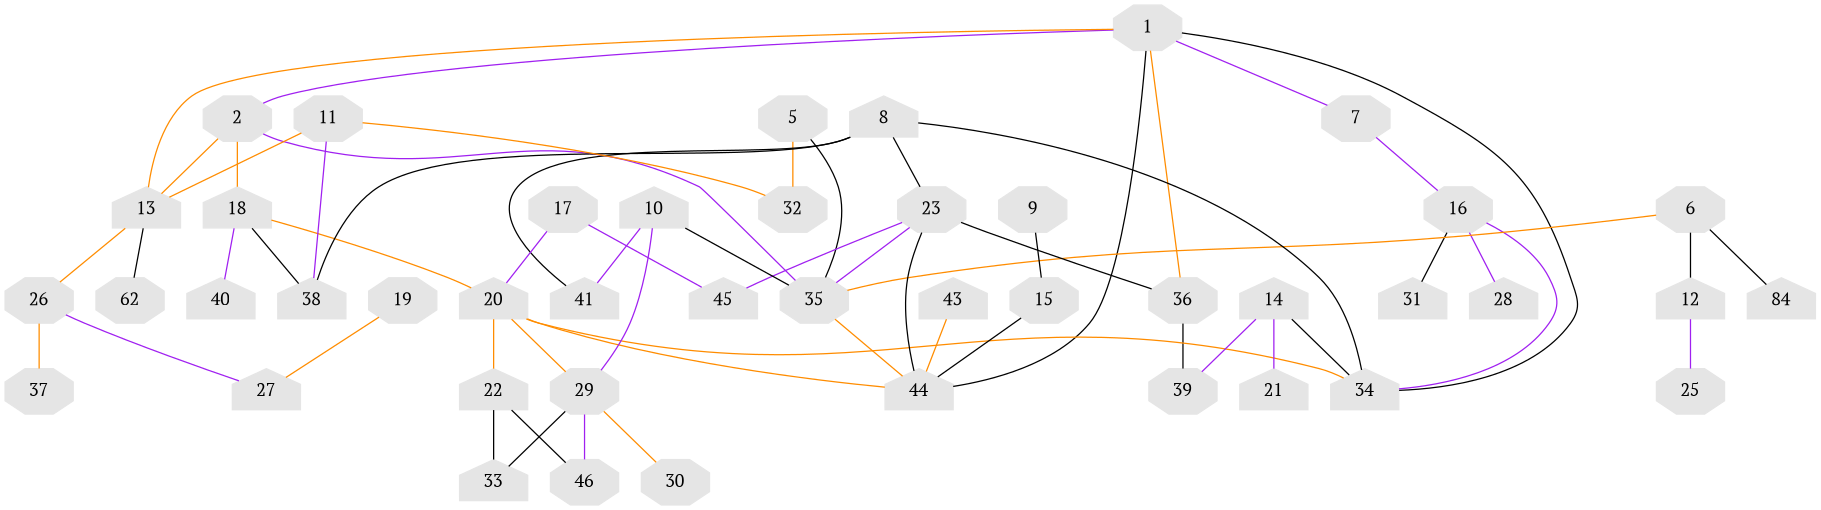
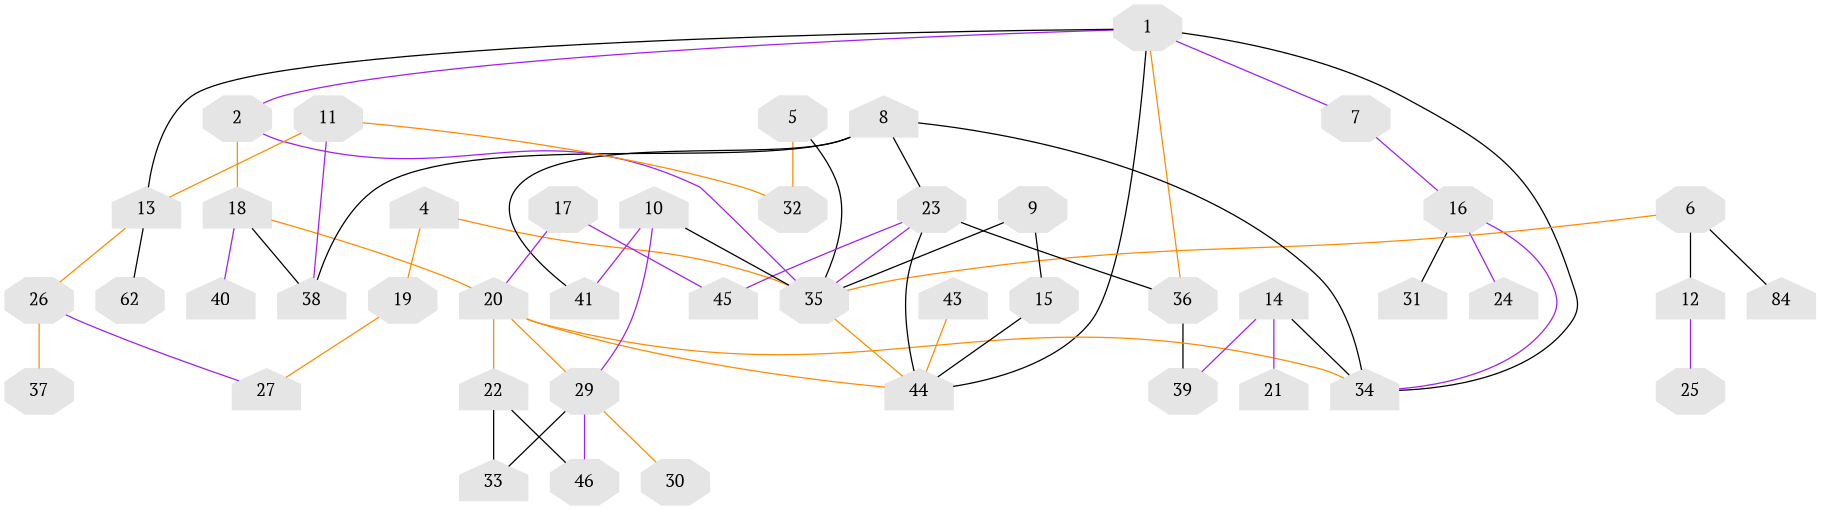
edge "1" -- "13": color darkorange -> black
edge "2" -- "13": removed
node "4": added
edge "9" -- "35": added
node "28": label "28" -> "24"
